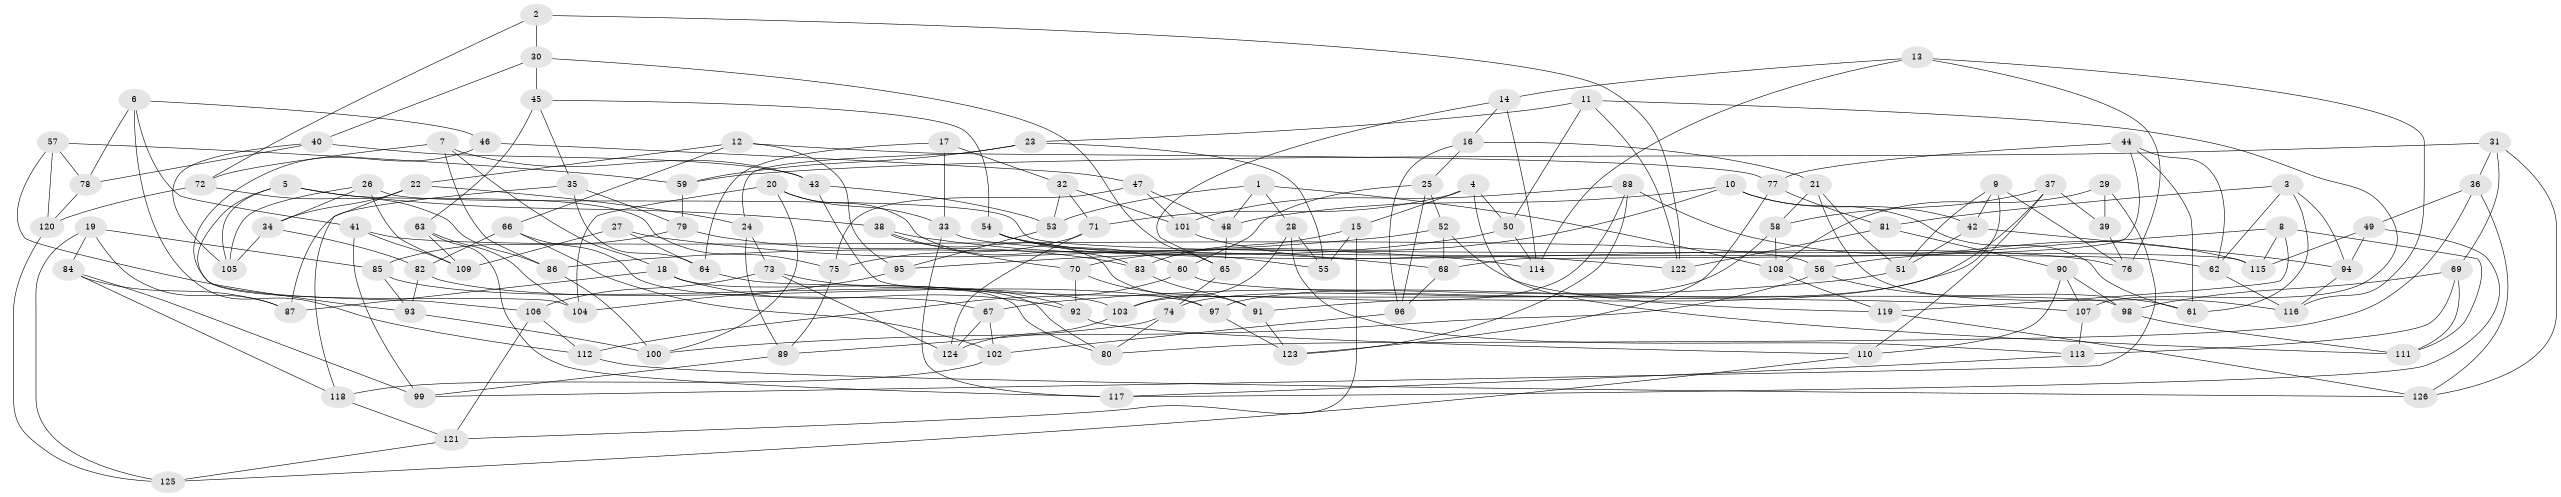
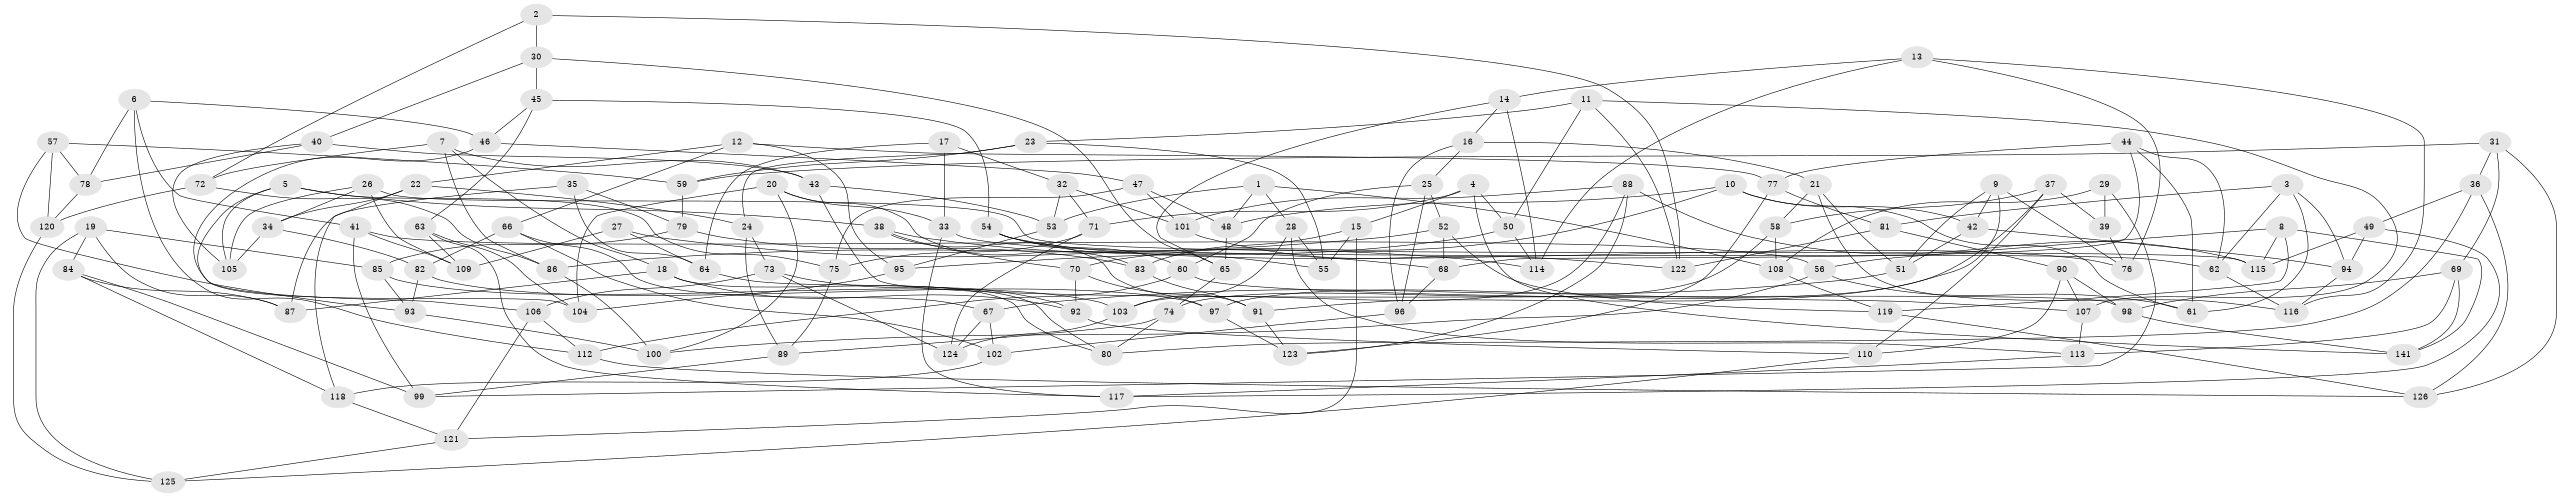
edge "45" -- "35": now "45" -- "46"
node "111": label "111" -> "141"
